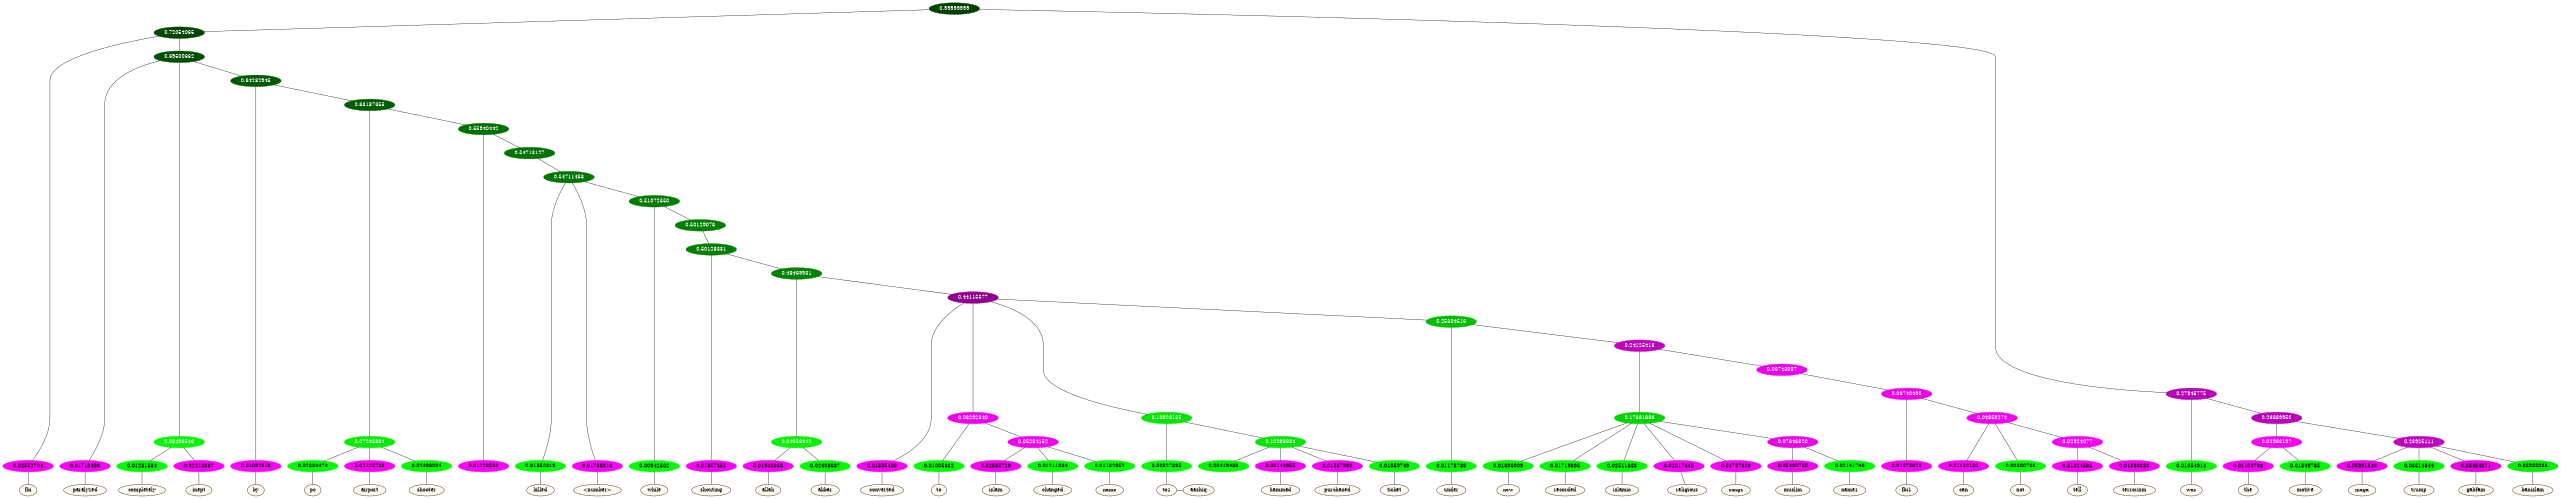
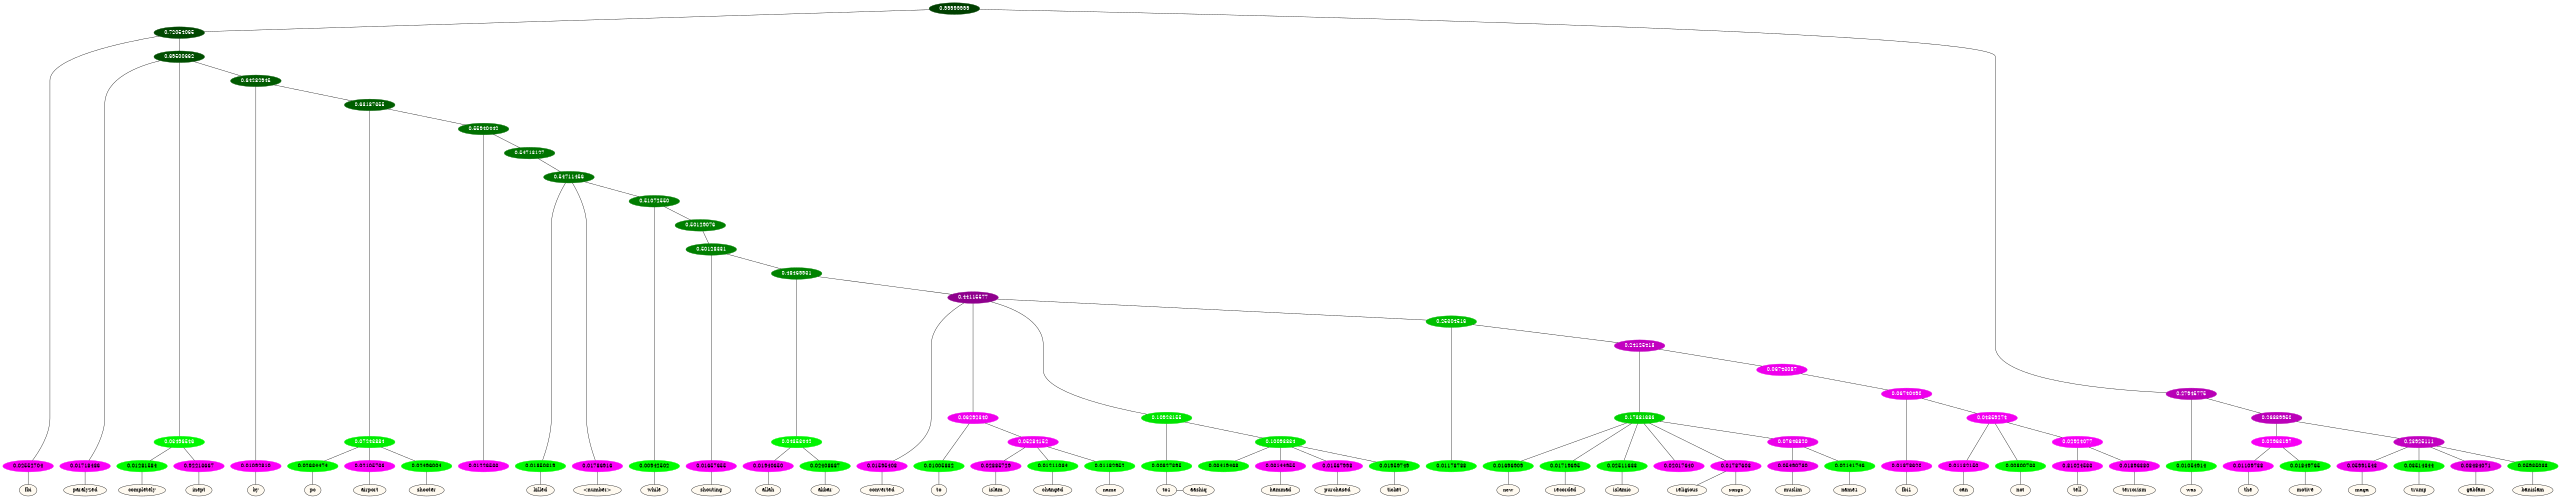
edge "0.02017640" -- "religious": now "0.01787603" -- "religious"
node "under": removed
